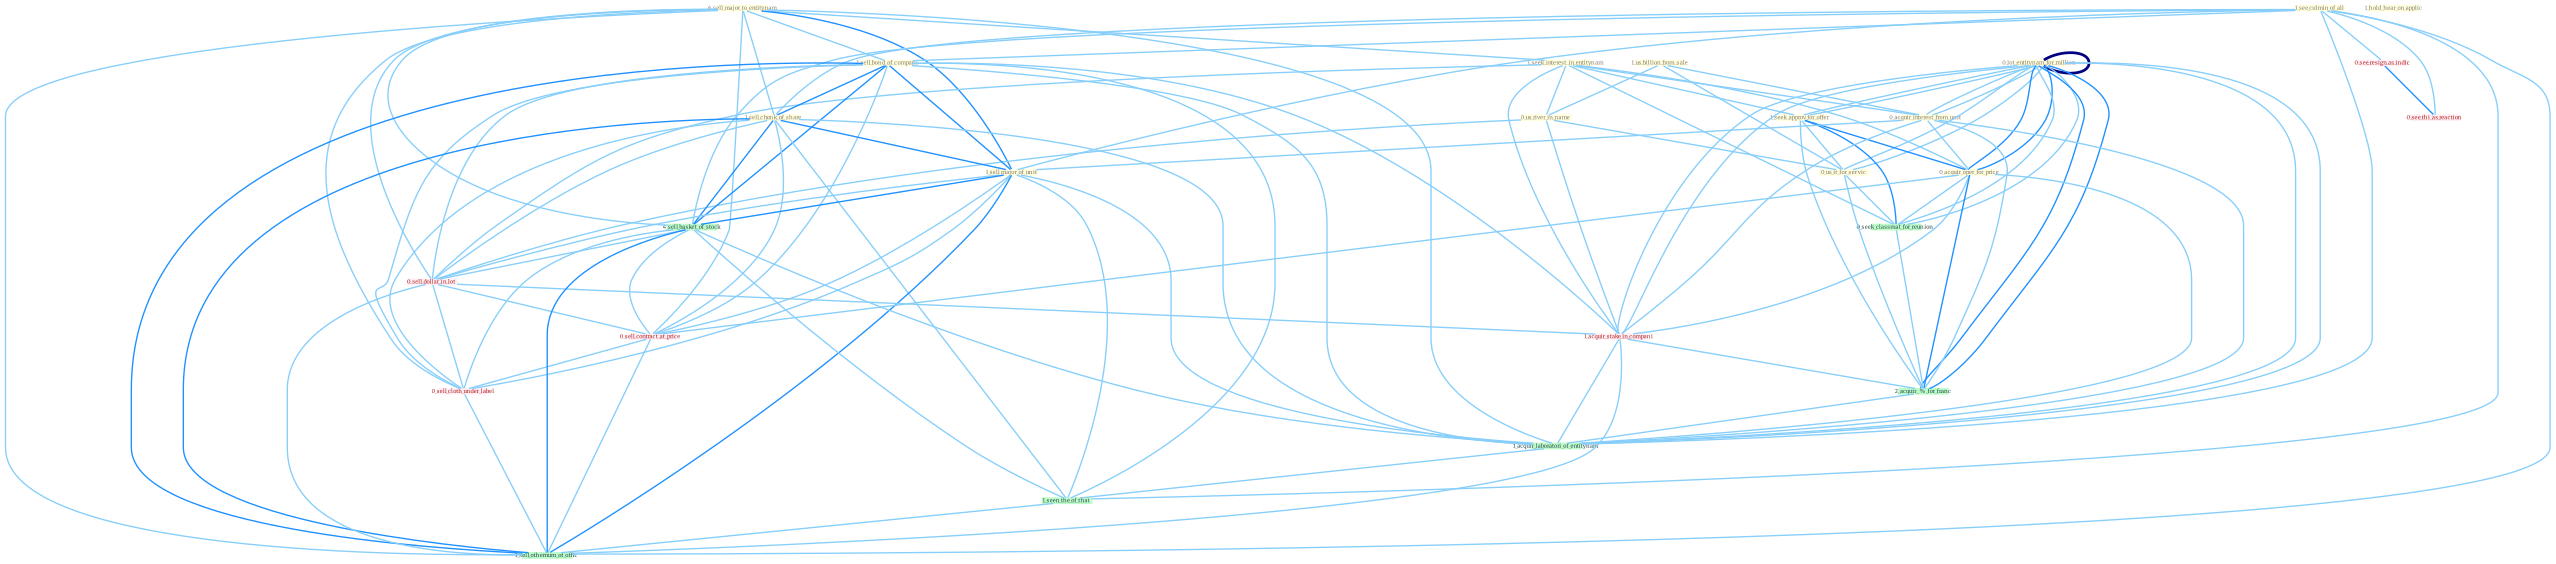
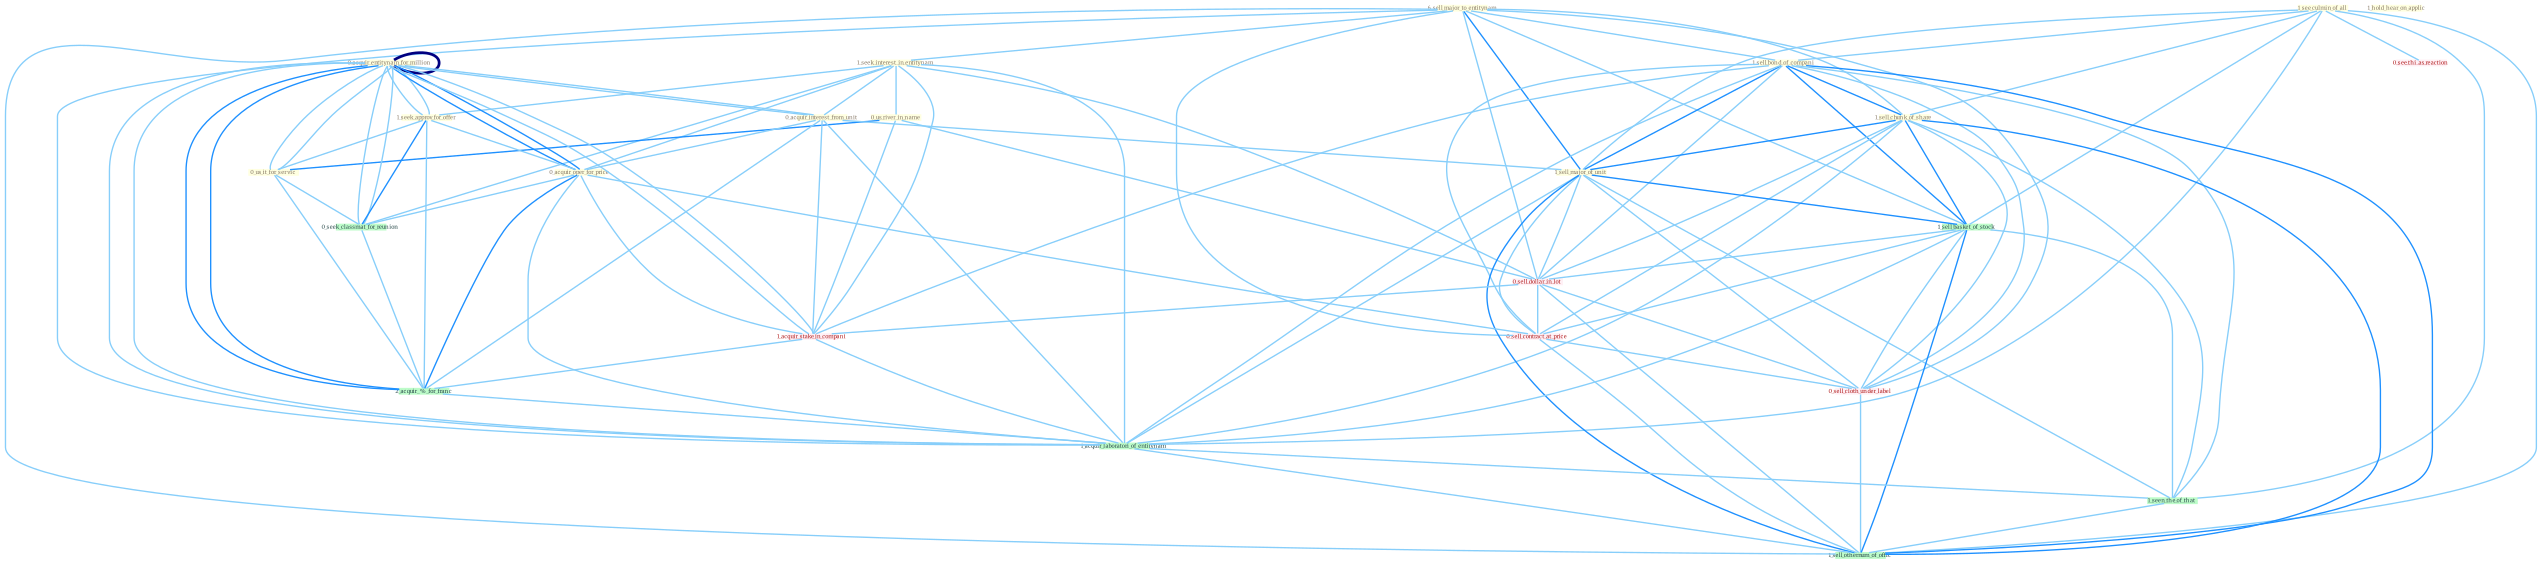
node "1_us_billion_from_sale": removed
node "0_lot_entitynam_for_million": label "0_lot_entitynam_for_million" -> "0_acquir_entitynam_for_million"
node "0_see_resign_as_indic": removed
edge "1_seek_approv_for_offer" -- "0_acquir_oper_for_price": color #1e90ff -> #87cefa
edge "0_us_river_in_name" -- "0_us_it_for_servic": color #87cefa -> #1e90ff
edge "1_seek_interest_in_entitynam" -- "1_acquir_laboratori_of_entitynam": added
node "4_sell_basket_of_stock": label "4_sell_basket_of_stock" -> "1_sell_basket_of_stock"
edge "1_acquir_stake_in_compani" -- "1_sell_othernum_of_offic": now "1_acquir_laboratori_of_entitynam" -- "1_sell_othernum_of_offic"
